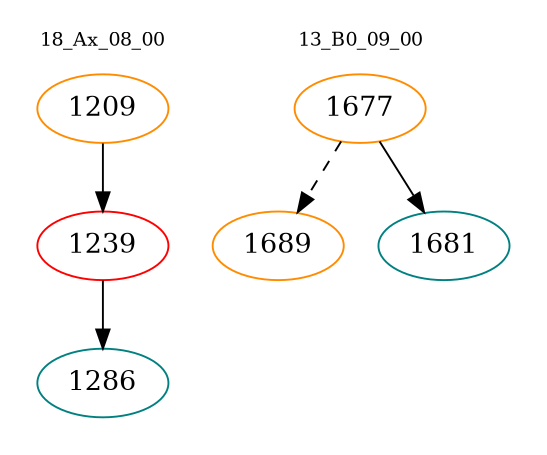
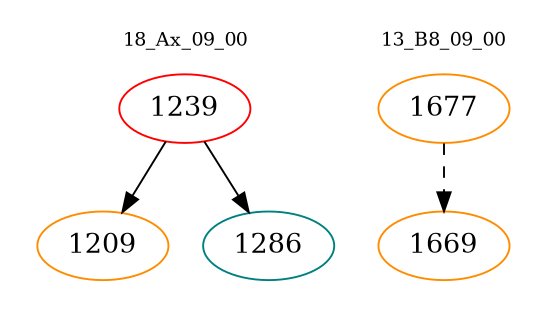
cluster "18_Ax_08_00": label "18_Ax_08_00" -> "18_Ax_09_00"
cluster "13_B0_09_00": label "13_B0_09_00" -> "13_B8_09_00"
edge "1209" -> "1239": reversed
node "1689": label "1689" -> "1669"
node "1681": removed
